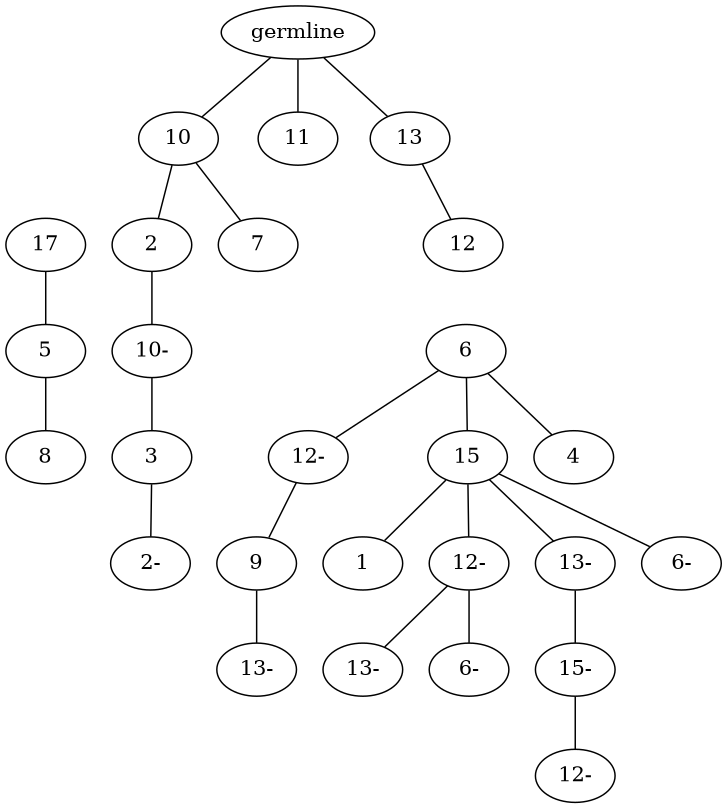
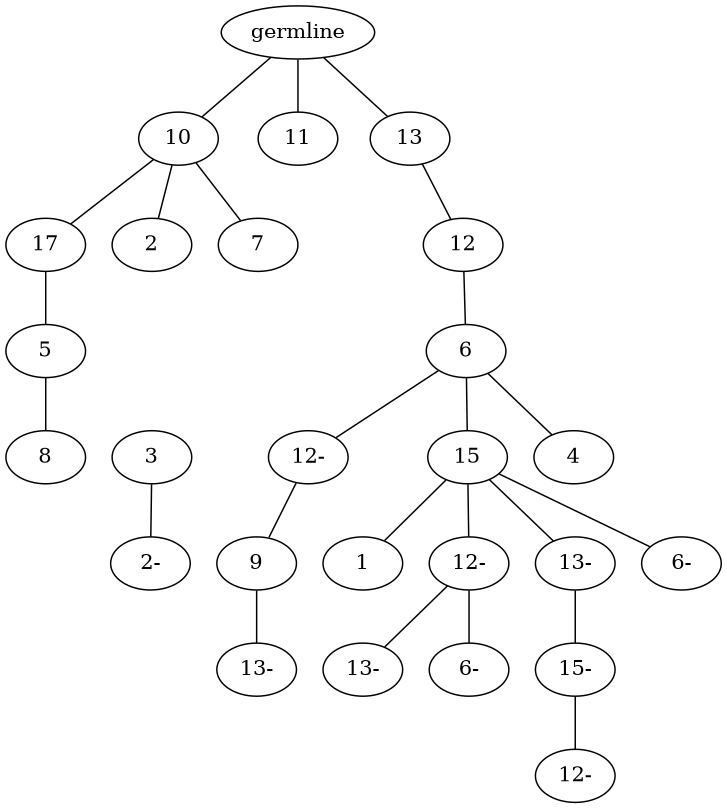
edge "10" -- "17": added
edge "12" -- "6": added
node "10-": removed
